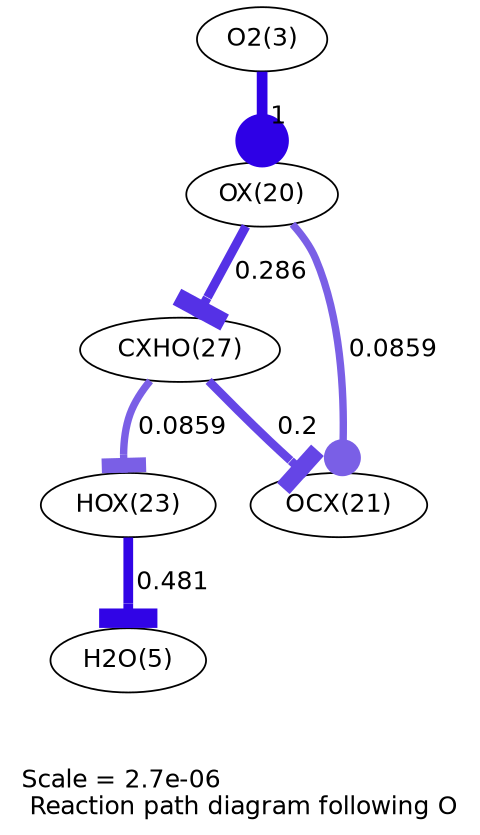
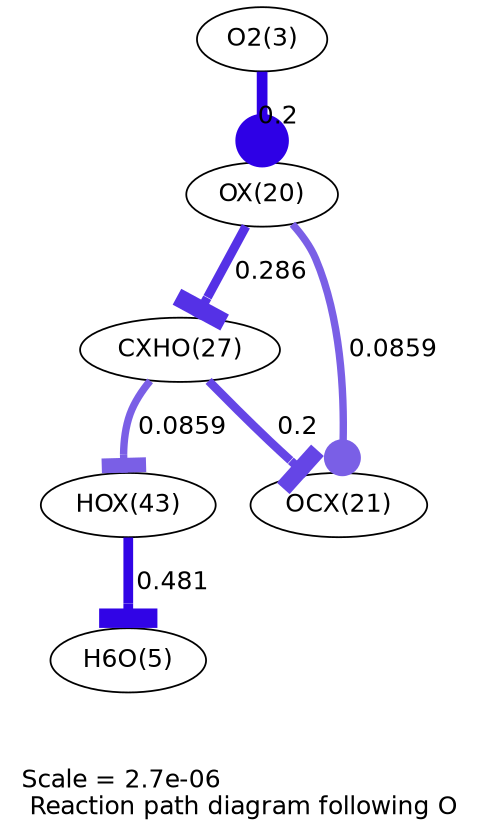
edge "O2(3)" -> "OX(20)": label " 1" -> " 0.2"
node "HOX(23)": label "HOX(23)" -> "HOX(43)"
node "H2O(5)": label "H2O(5)" -> "H6O(5)"
